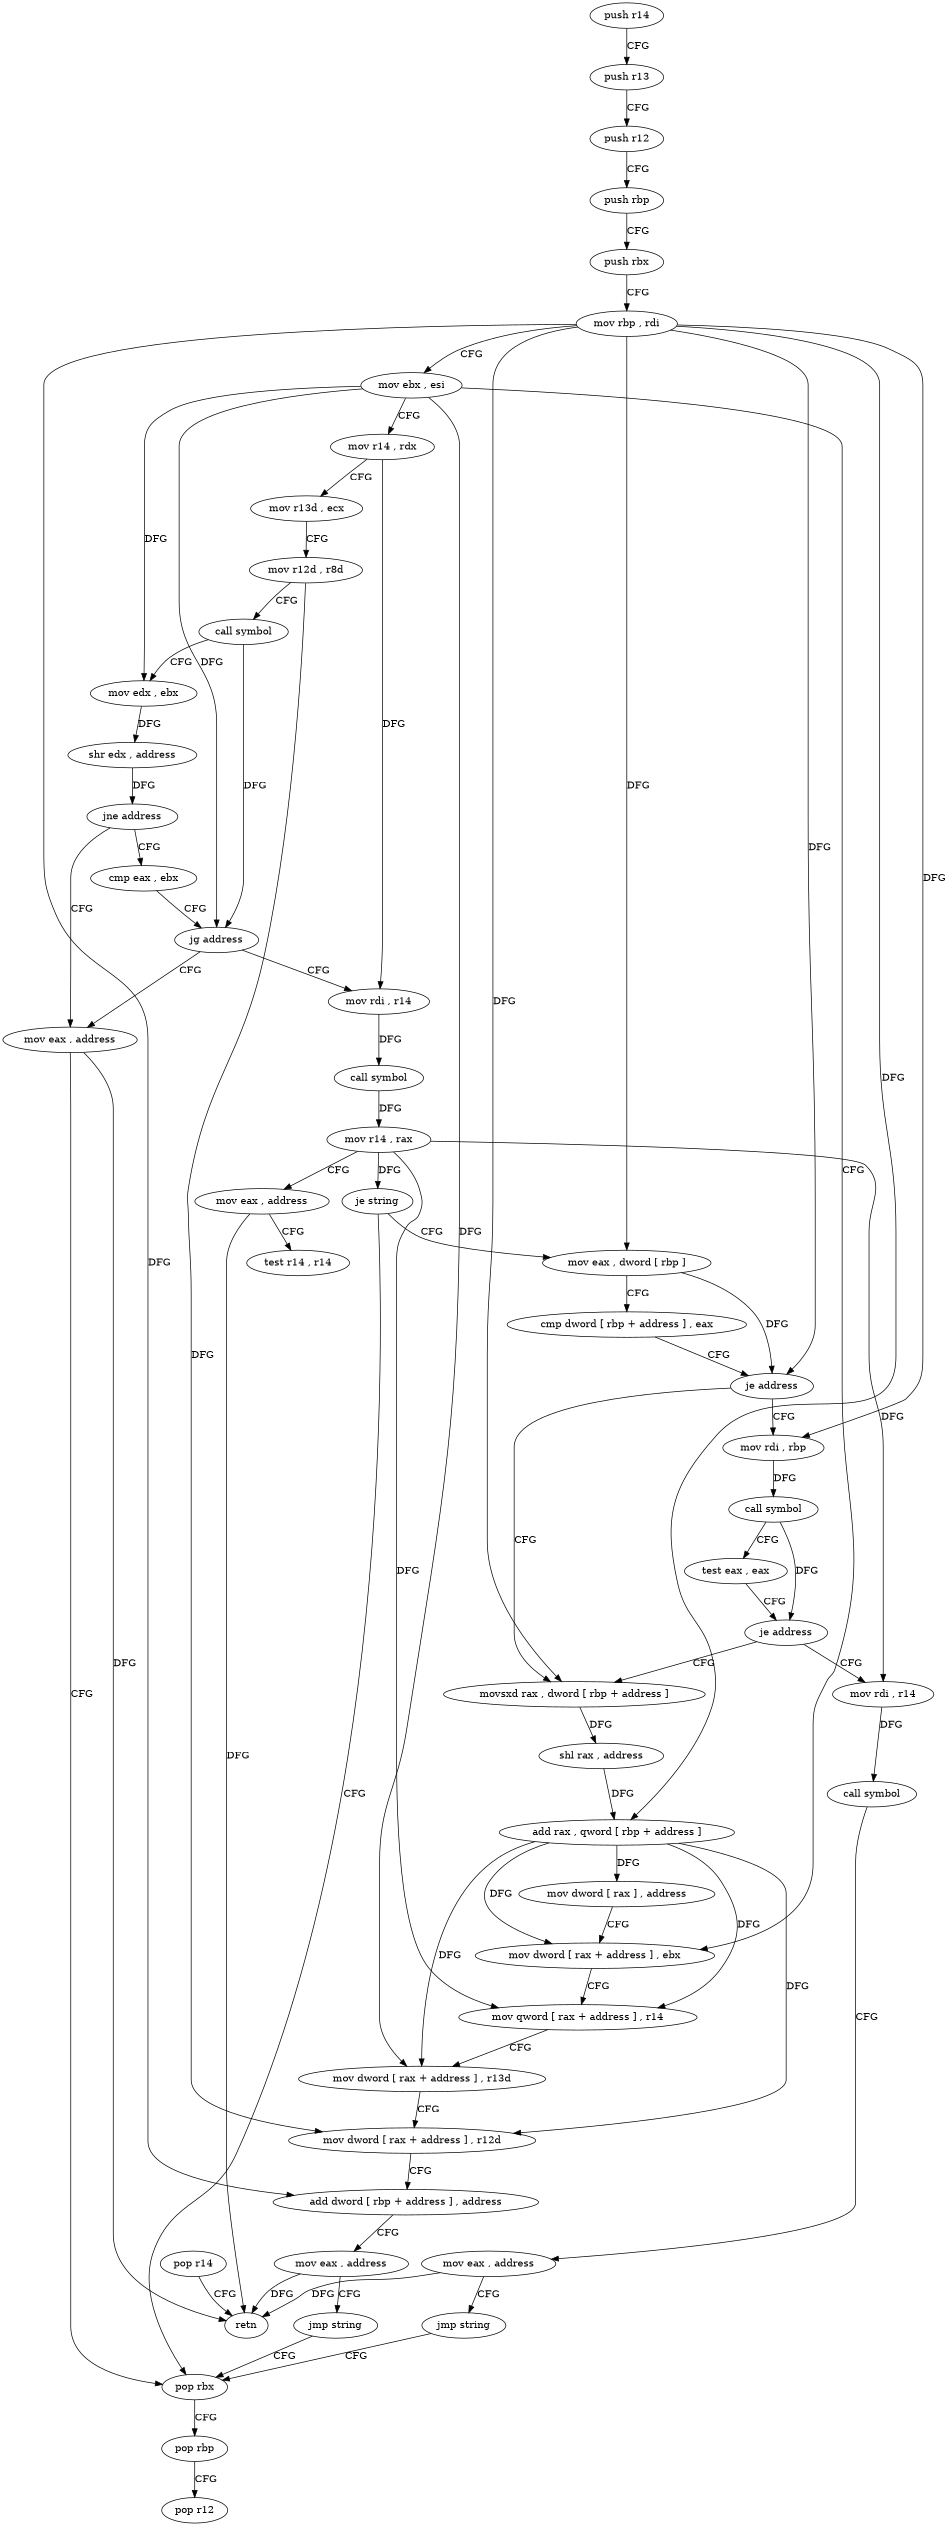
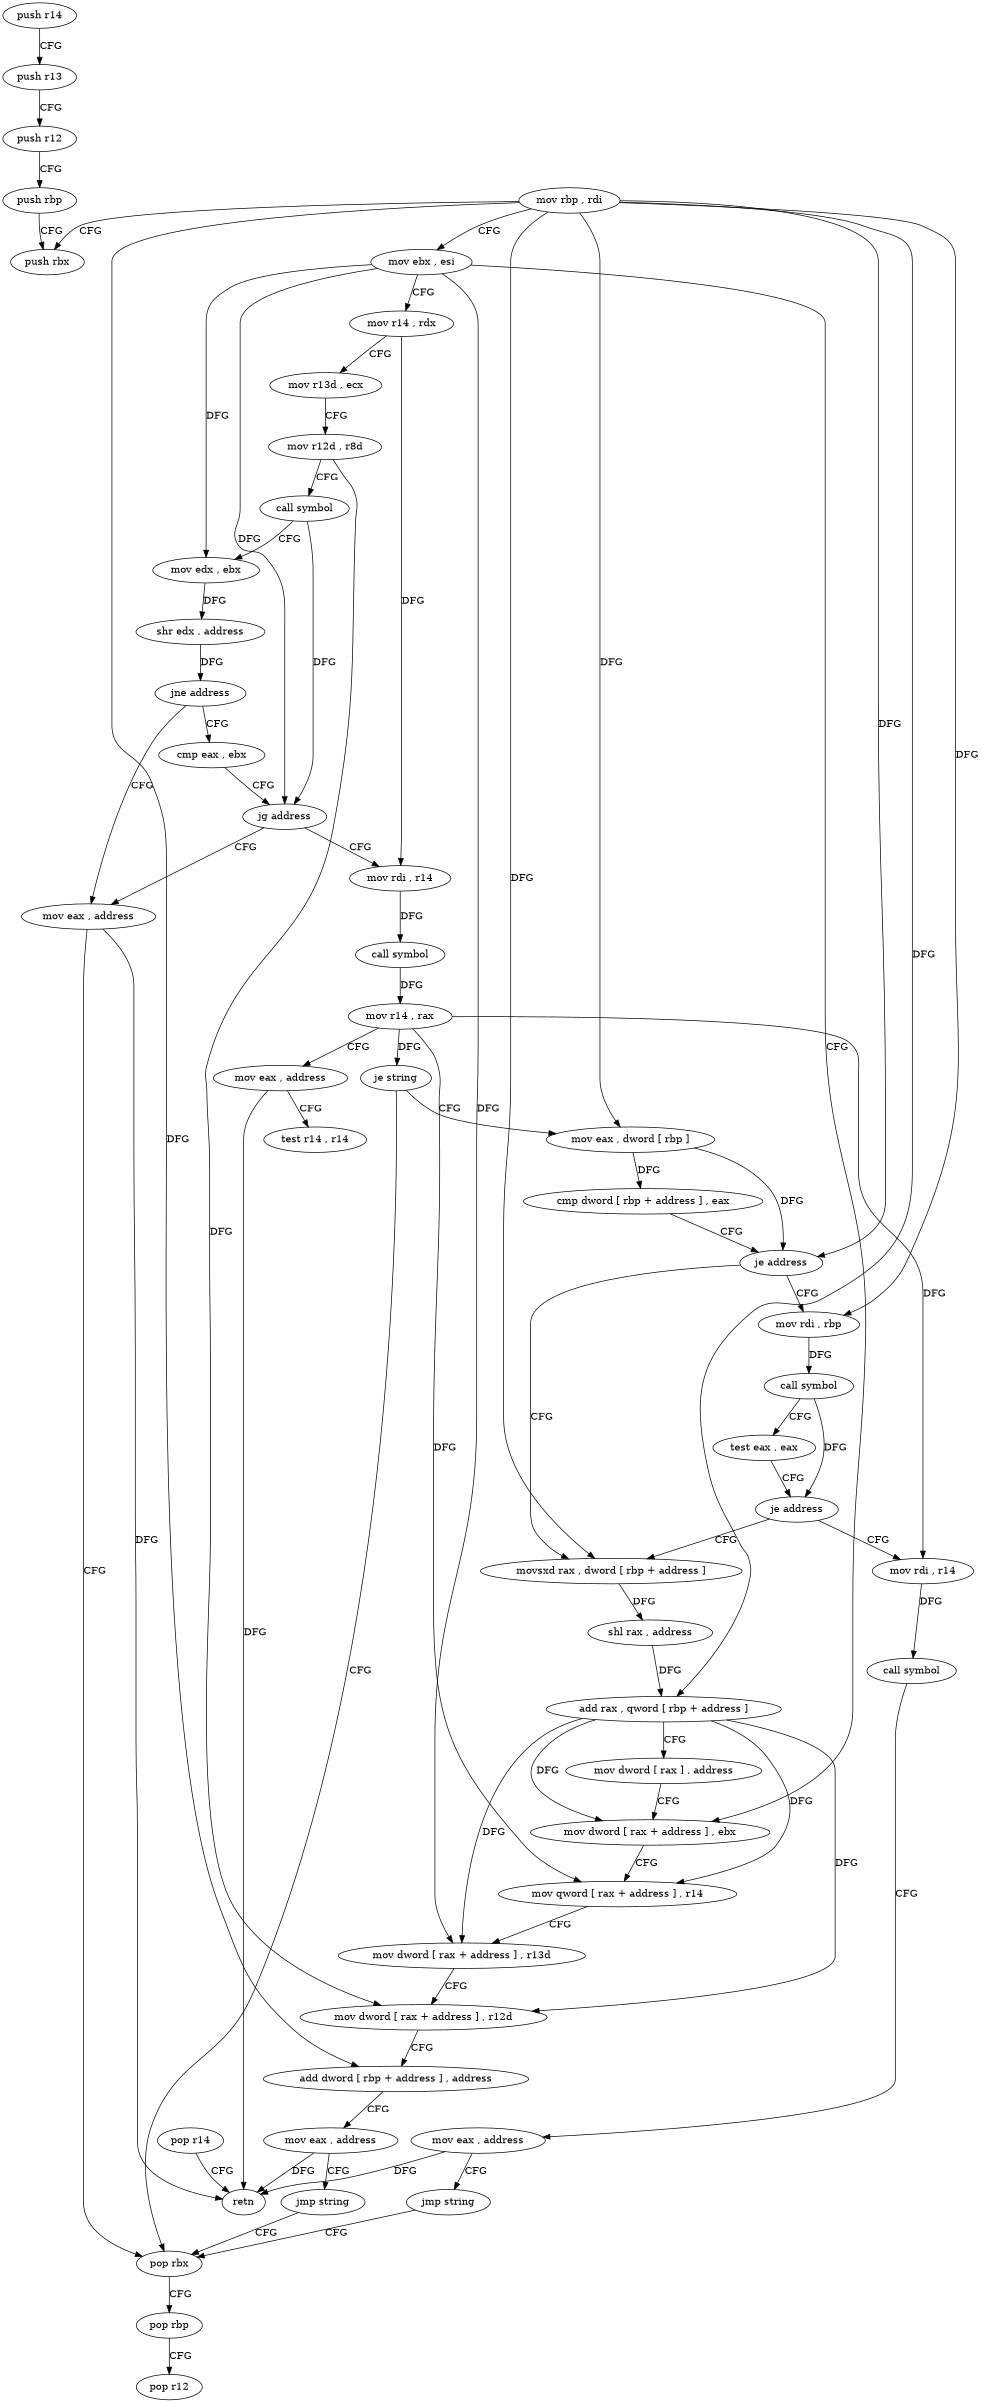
edge "push rbx" -> "mov rbp , rdi": reversed
edge "mov eax , dword [ rbp ]" -> "cmp dword [ rbp + address ] , eax": label "CFG" -> "DFG"
edge "add rax , qword [ rbp + address ]" -> "mov dword [ rax ] , address": label "DFG" -> "CFG"
